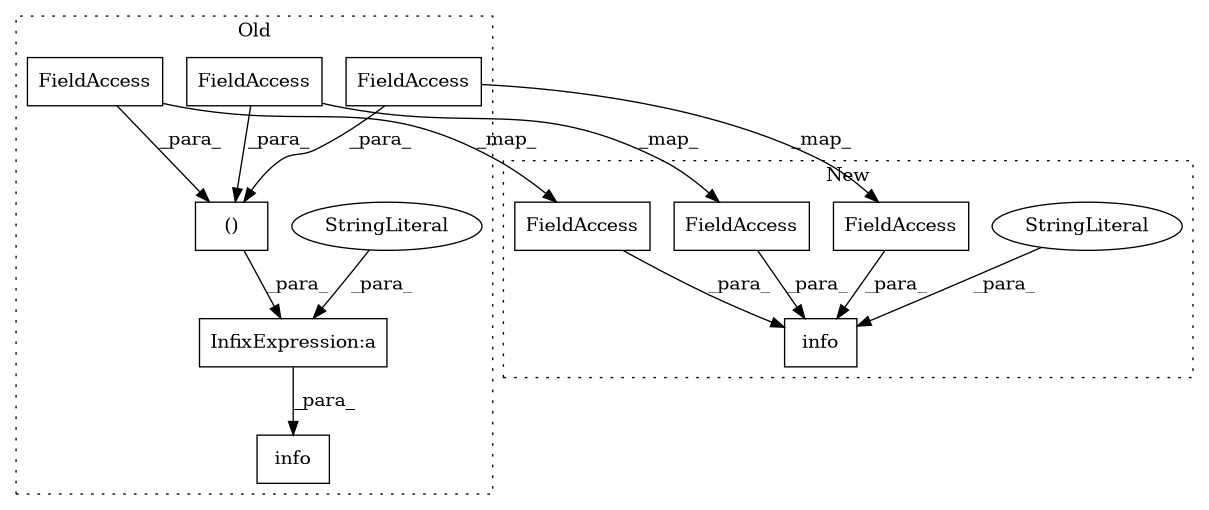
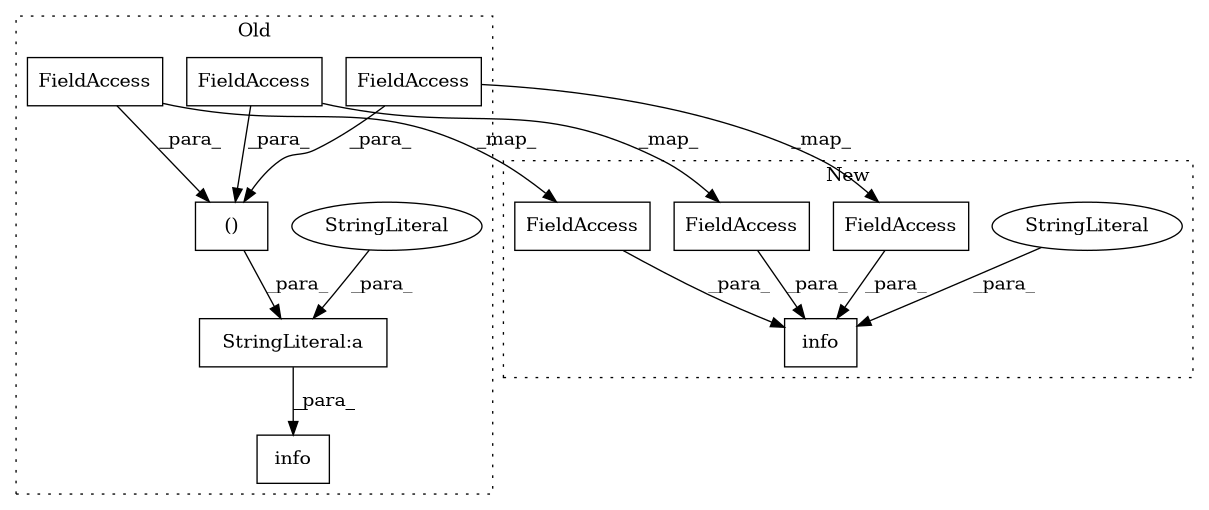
node "InfixExpression:a": label "InfixExpression:a" -> "StringLiteral:a"
